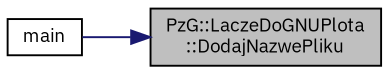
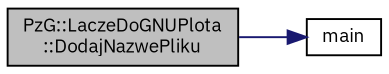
edge "main" -> "PzG::LaczeDoGNUPlota ::DodajNazwePliku": reversed
